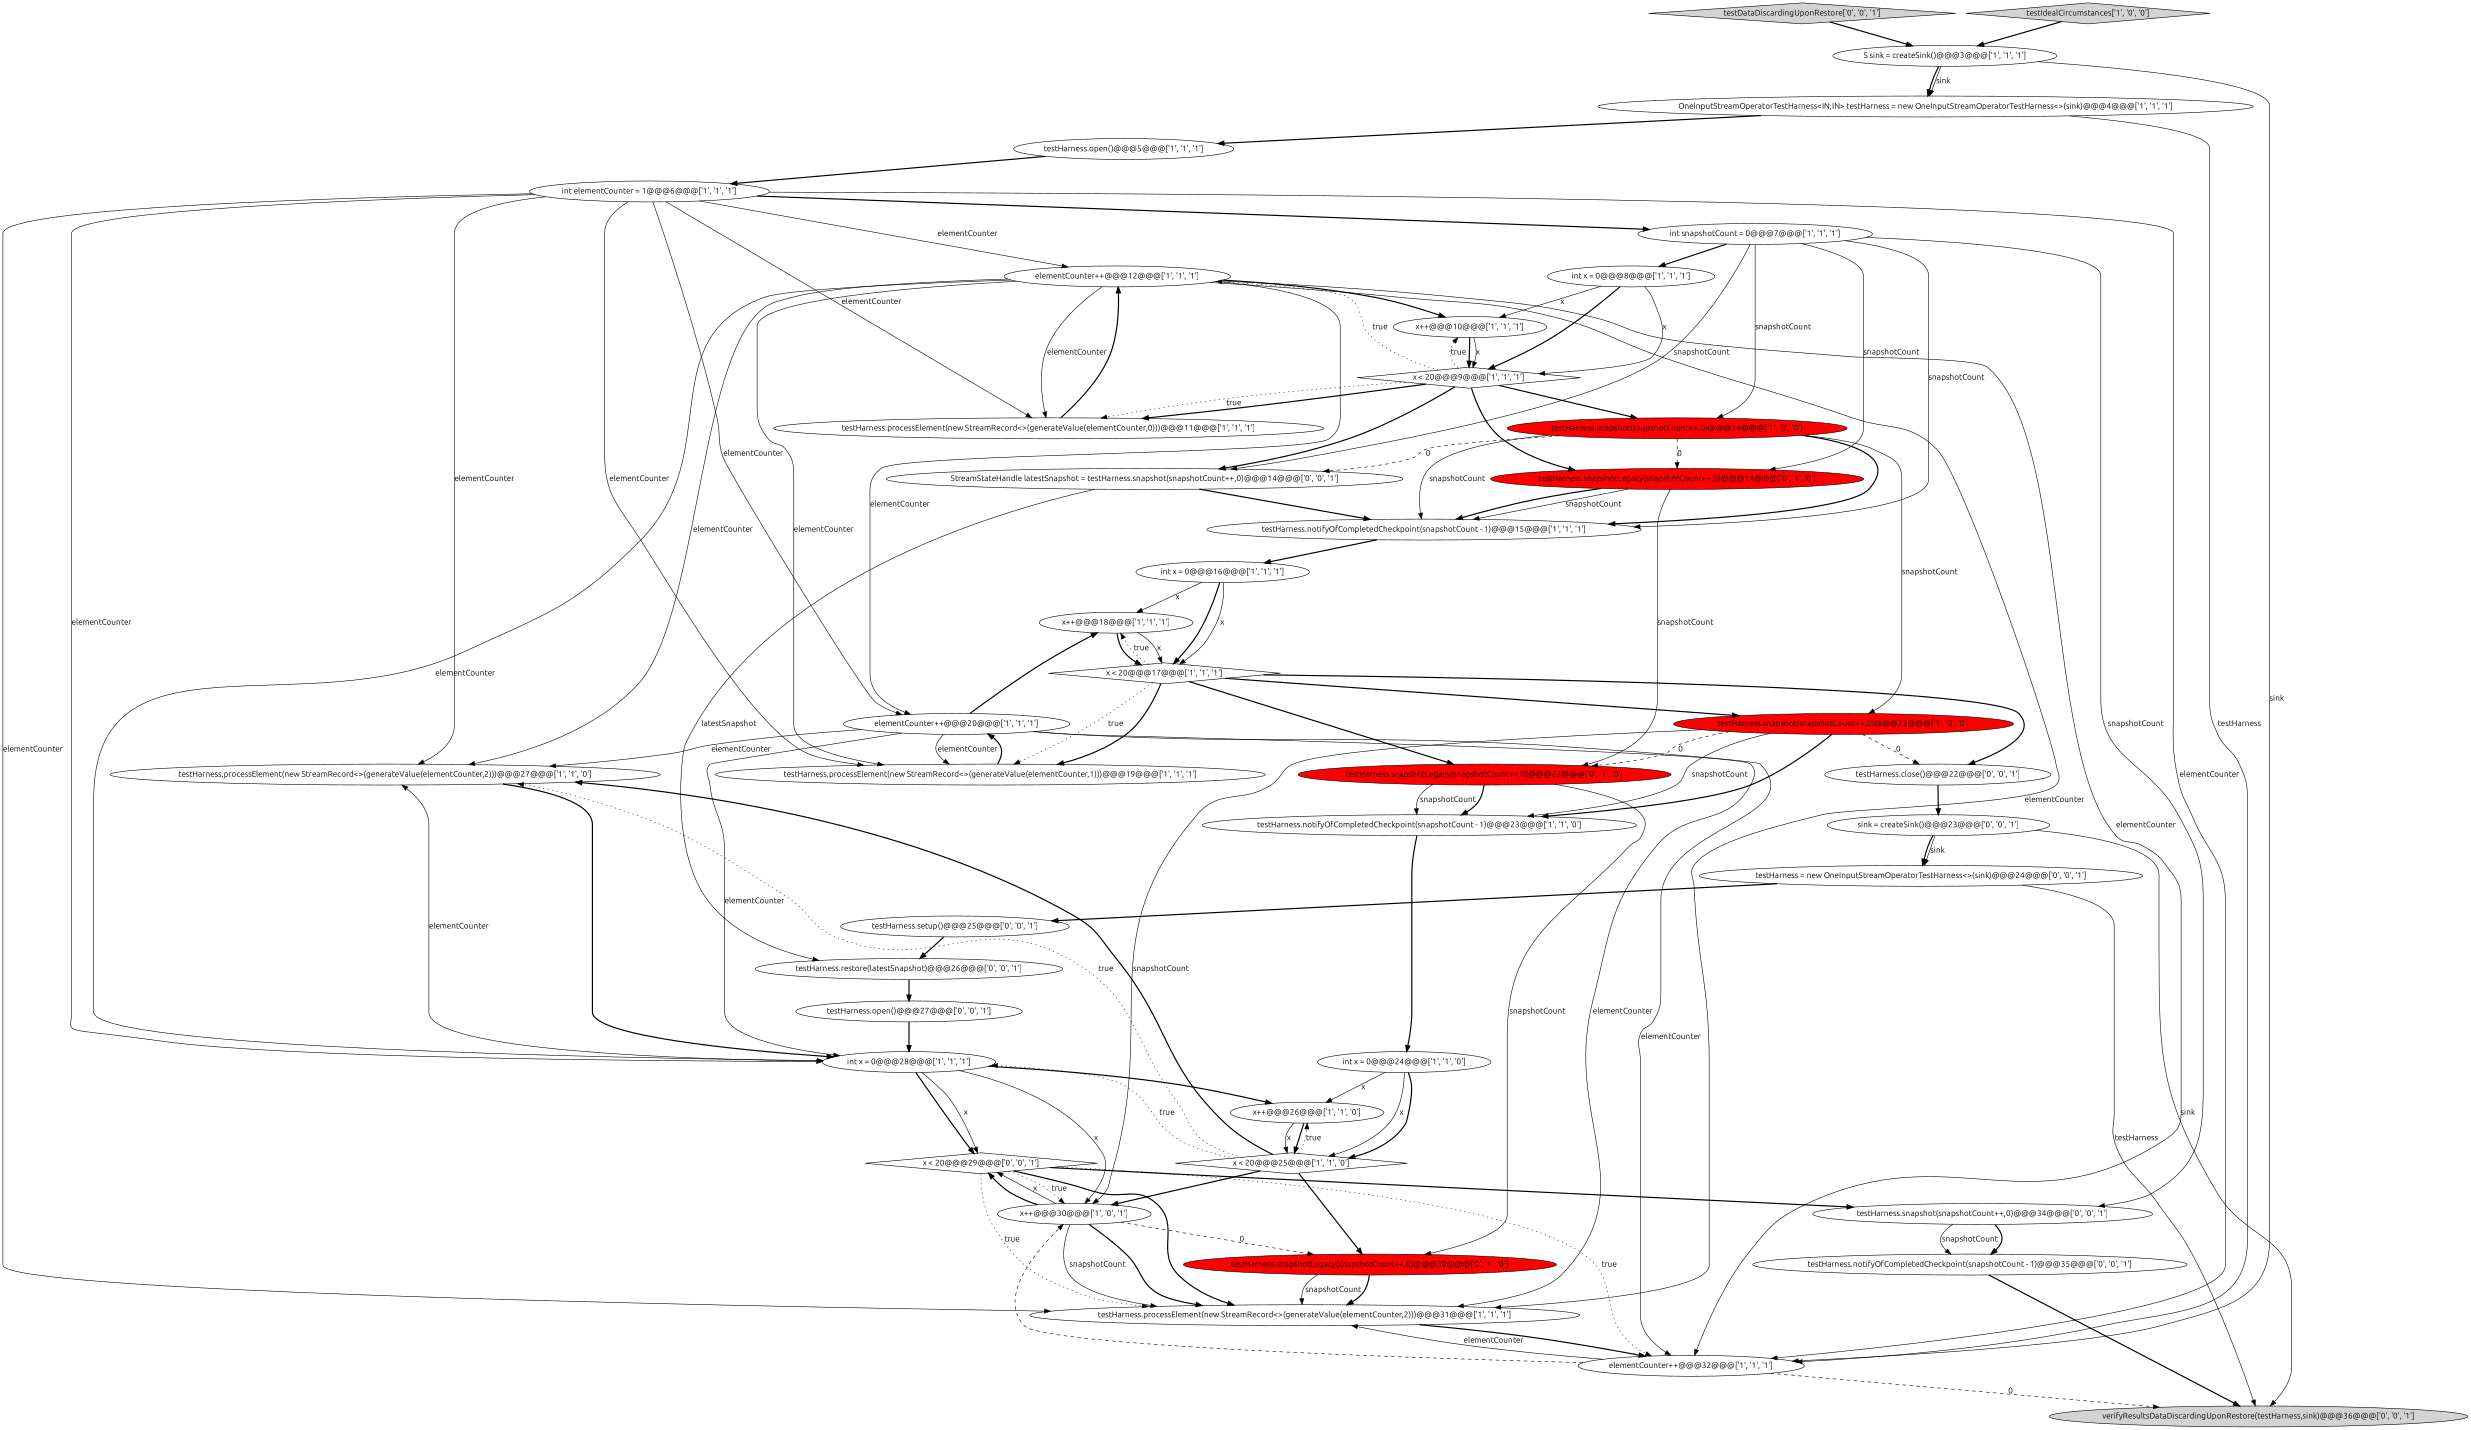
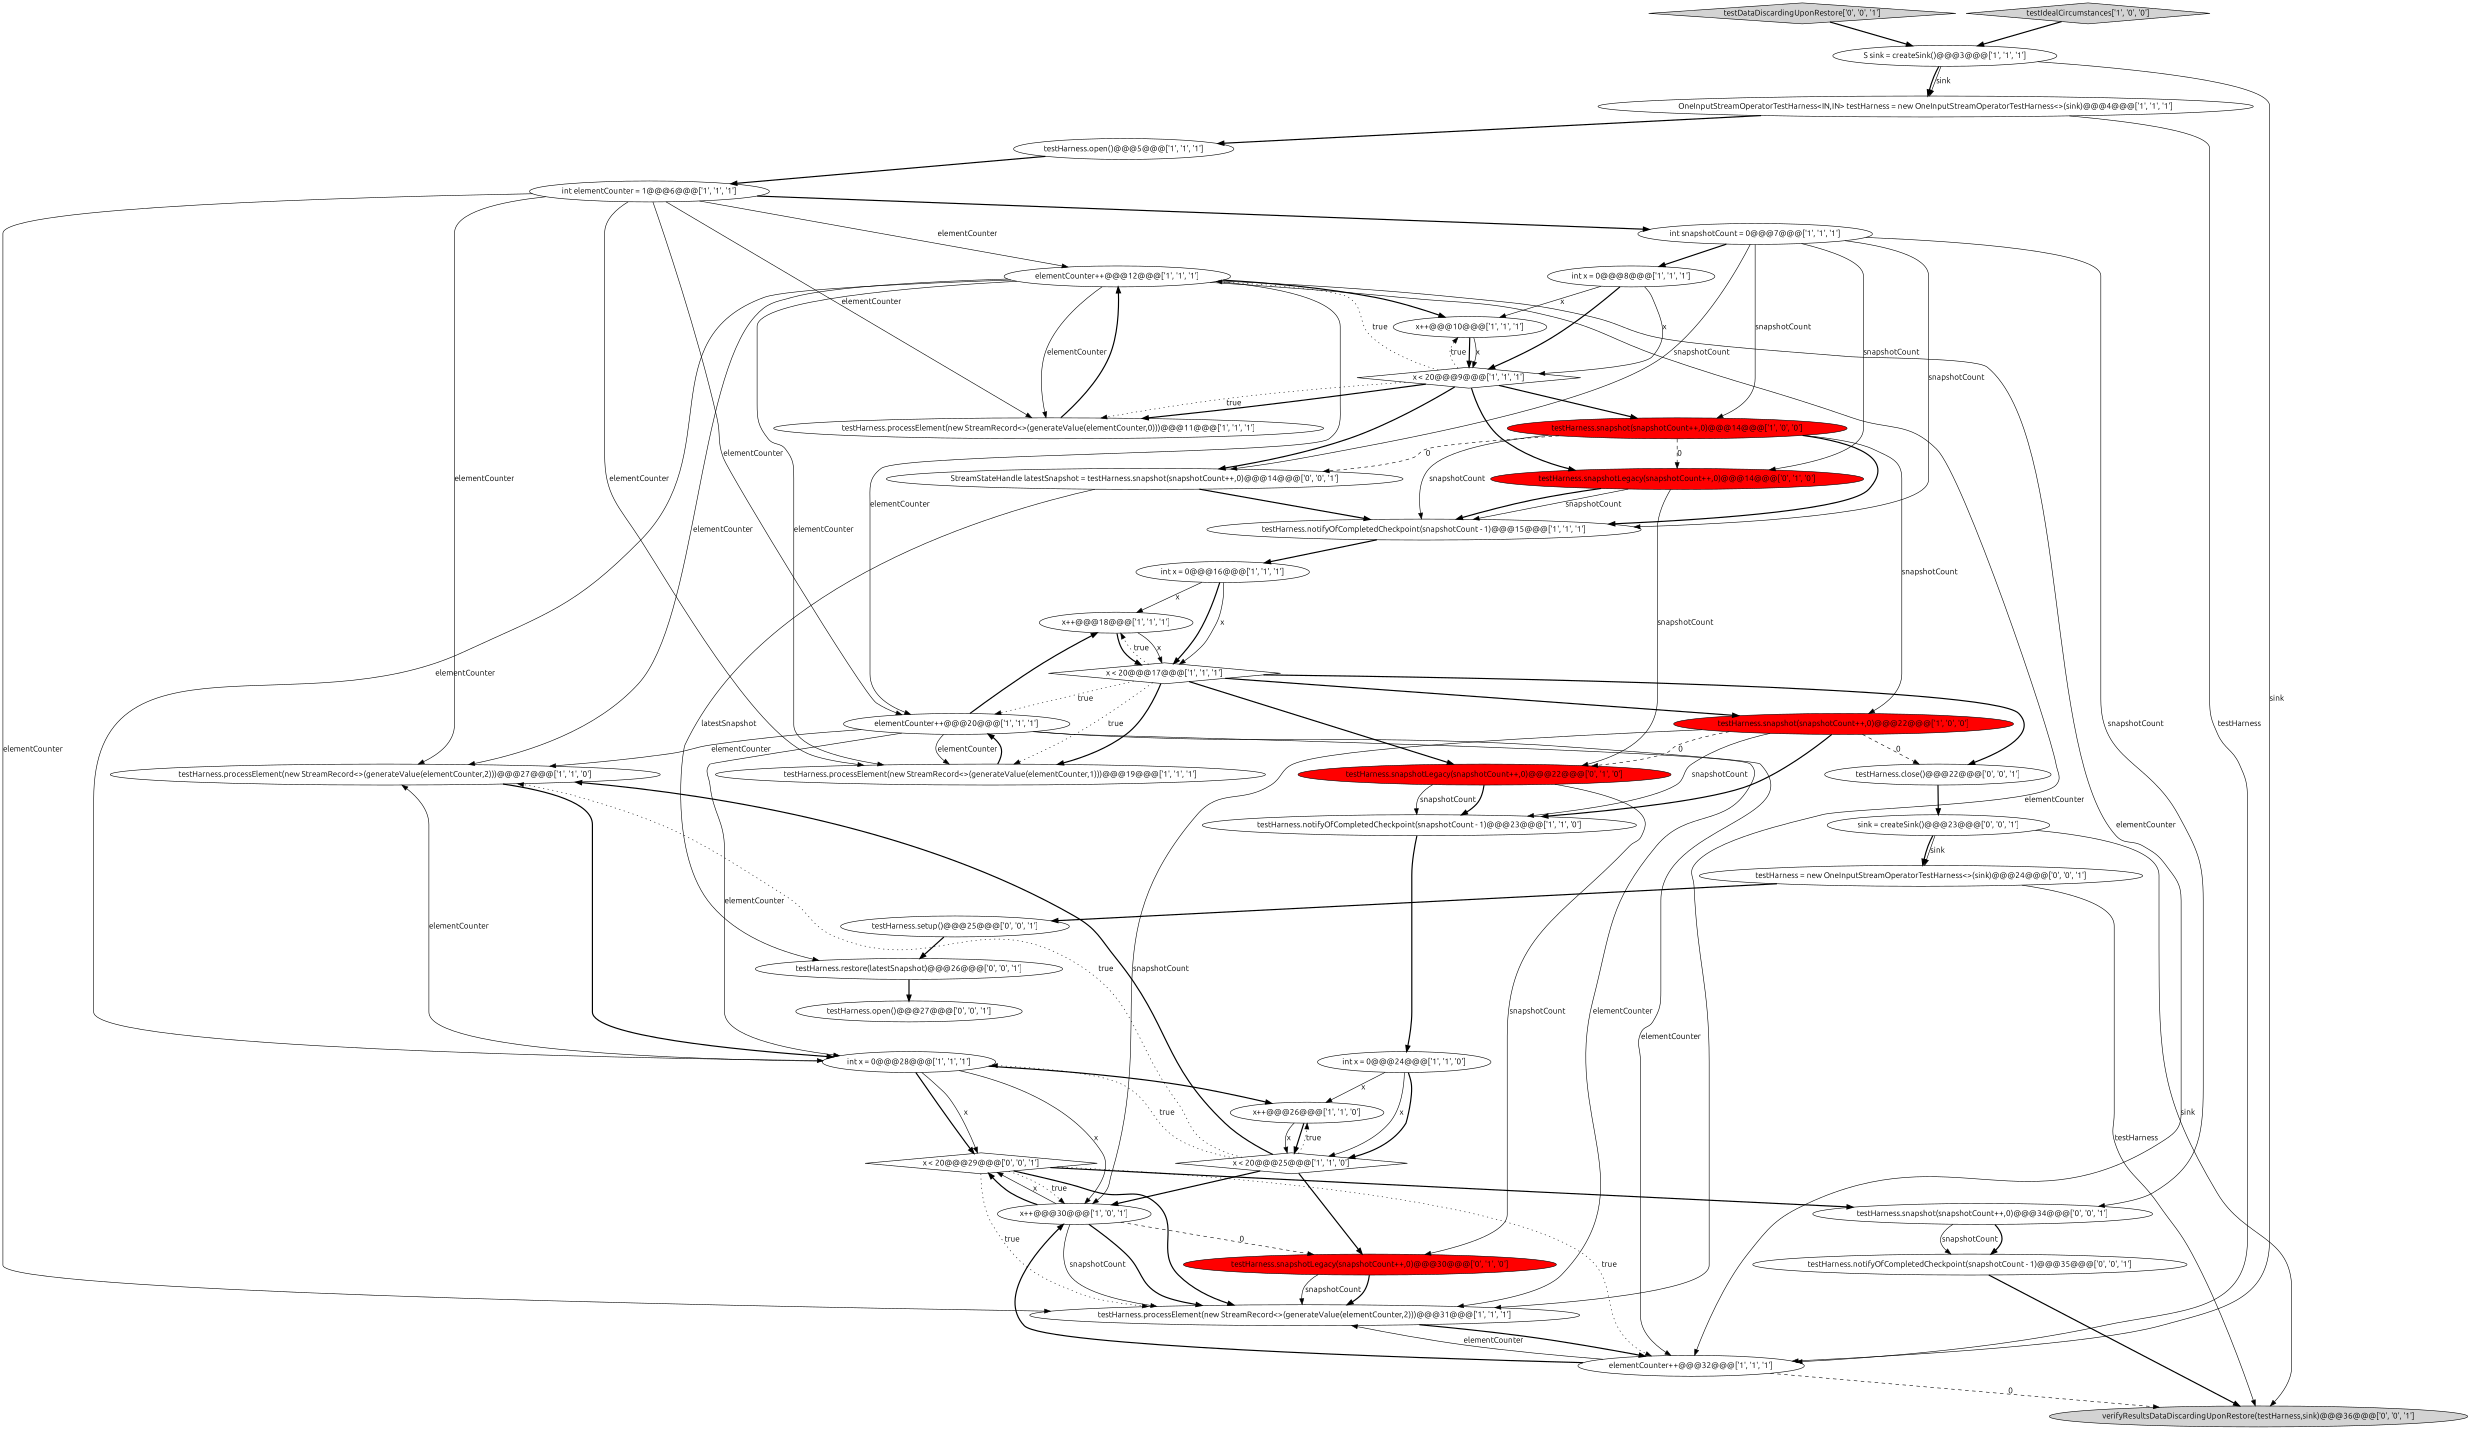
edge "int elementCounter = 1@@@6@@@['1', '1', '1']" -> "elementCounter++@@@32@@@['1', '1', '1']": removed, label "elementCounter"
edge "x < 20@@@17@@@['1', '1', '1']" -> "elementCounter++@@@20@@@['1', '1', '1']": added, label "true"
edge "int elementCounter = 1@@@6@@@['1', '1', '1']" -> "int x = 0@@@28@@@['1', '1', '1']": removed, label "elementCounter"
edge "testHarness.open()@@@27@@@['0', '0', '1']" -> "int x = 0@@@28@@@['1', '1', '1']": removed
edge "elementCounter++@@@32@@@['1', '1', '1']" -> "x++@@@30@@@['1', '0', '1']": style dashed -> bold
